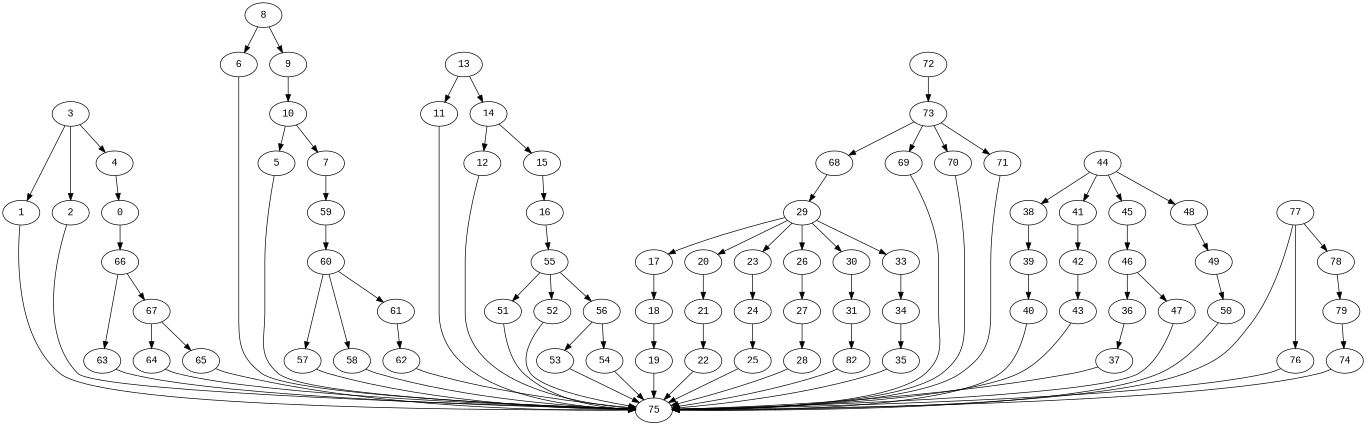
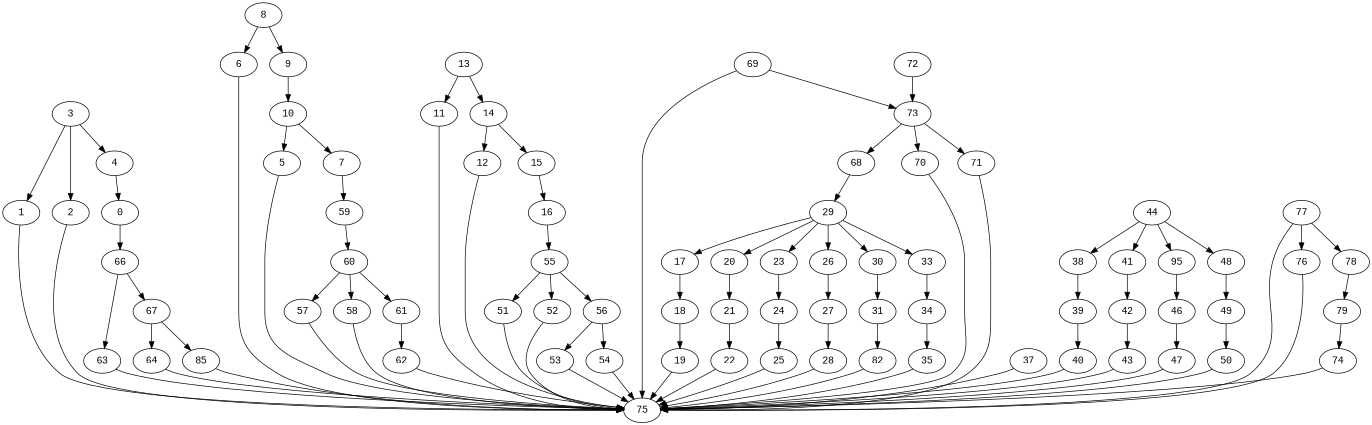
edge "73" -> "69": reversed
node "45": label "45" -> "95"
node "36": removed
node "65": label "65" -> "85"
